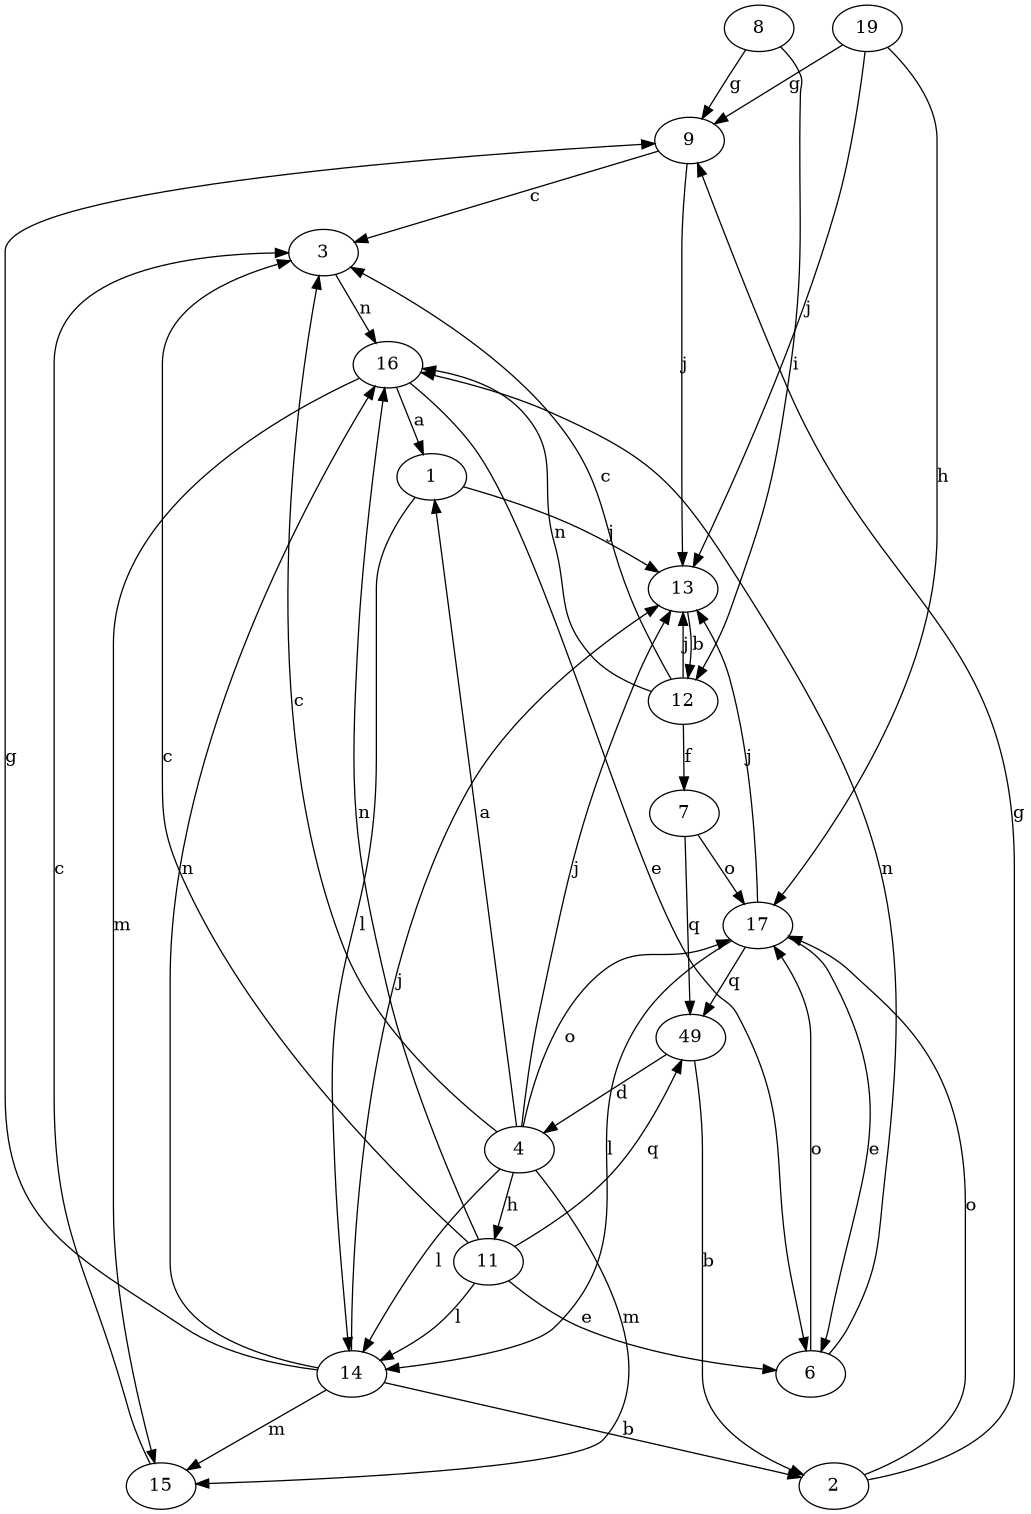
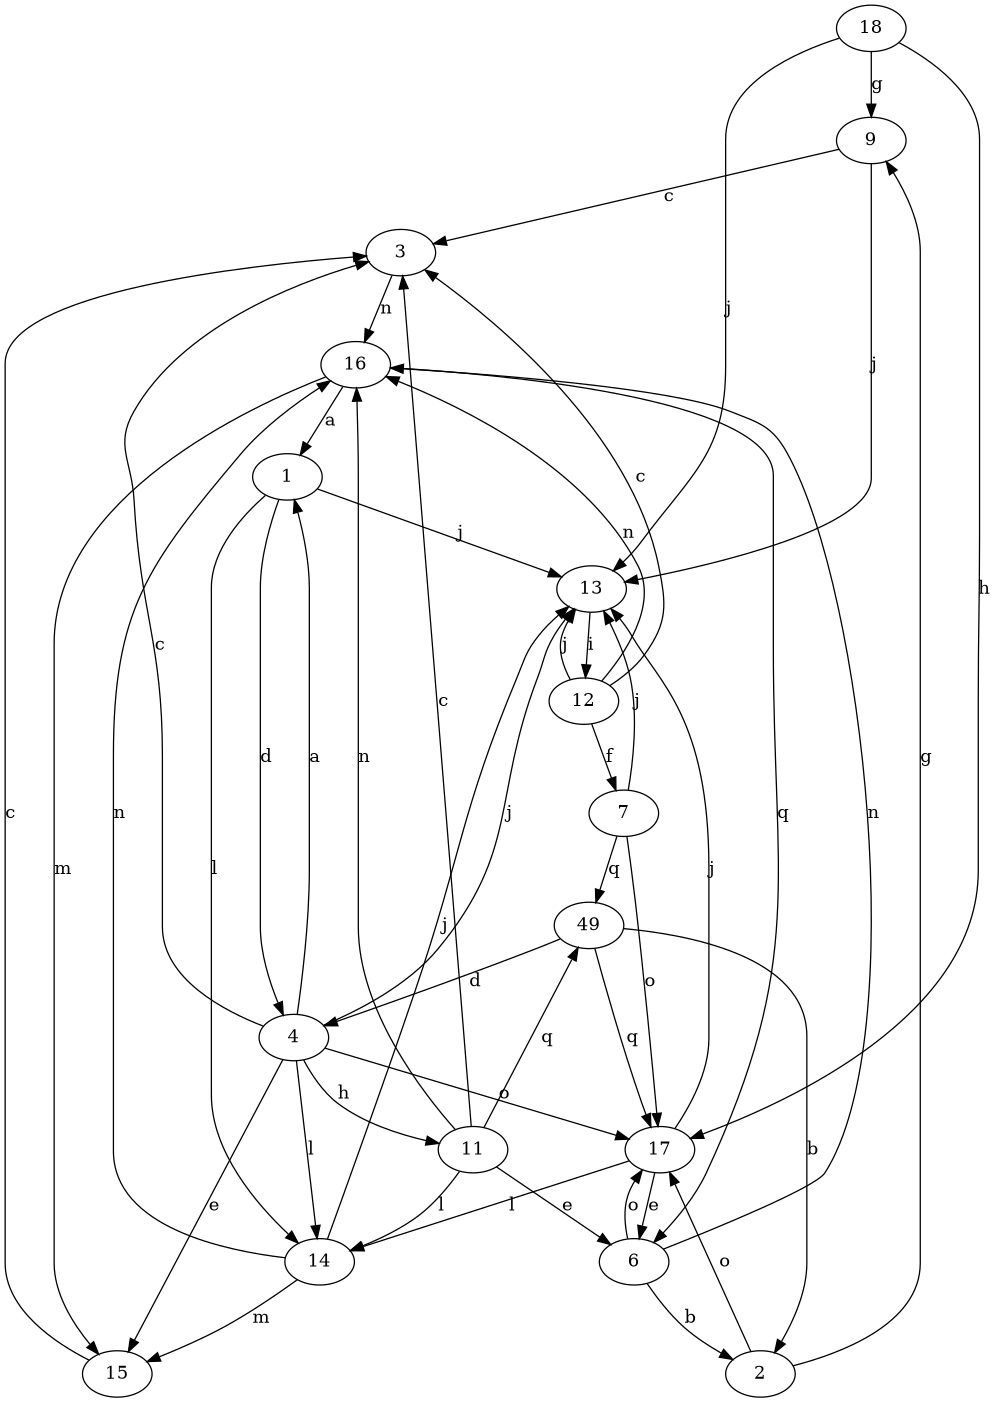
node "8": removed
node "19": label "19" -> "18"
edge "14" -> "9": removed, label "g"
edge "13" -> "12": label "b" -> "i"
edge "7" -> "13": added, label "j"
edge "1" -> "4": added, label "d"
edge "16" -> "6": label "e" -> "q"
edge "17" -> "49": reversed
edge "4" -> "15": label "m" -> "e"
edge "14" -> "2": now "6" -> "2"
